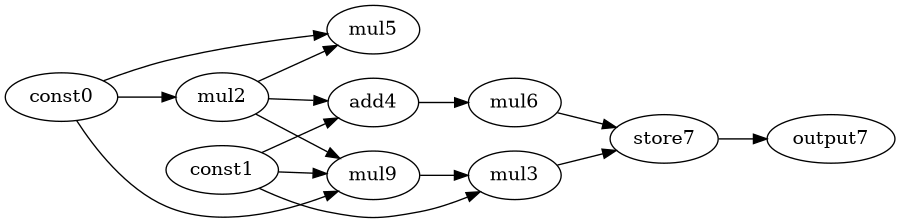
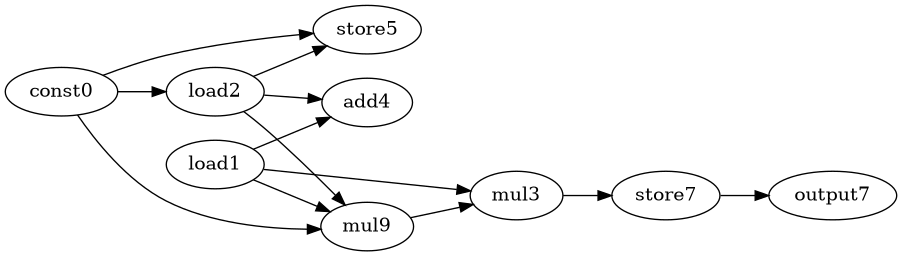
node "mul5": label "mul5" -> "store5"
node "mul2": label "mul2" -> "load2"
node "mul6": removed
node "const1": label "const1" -> "load1"
